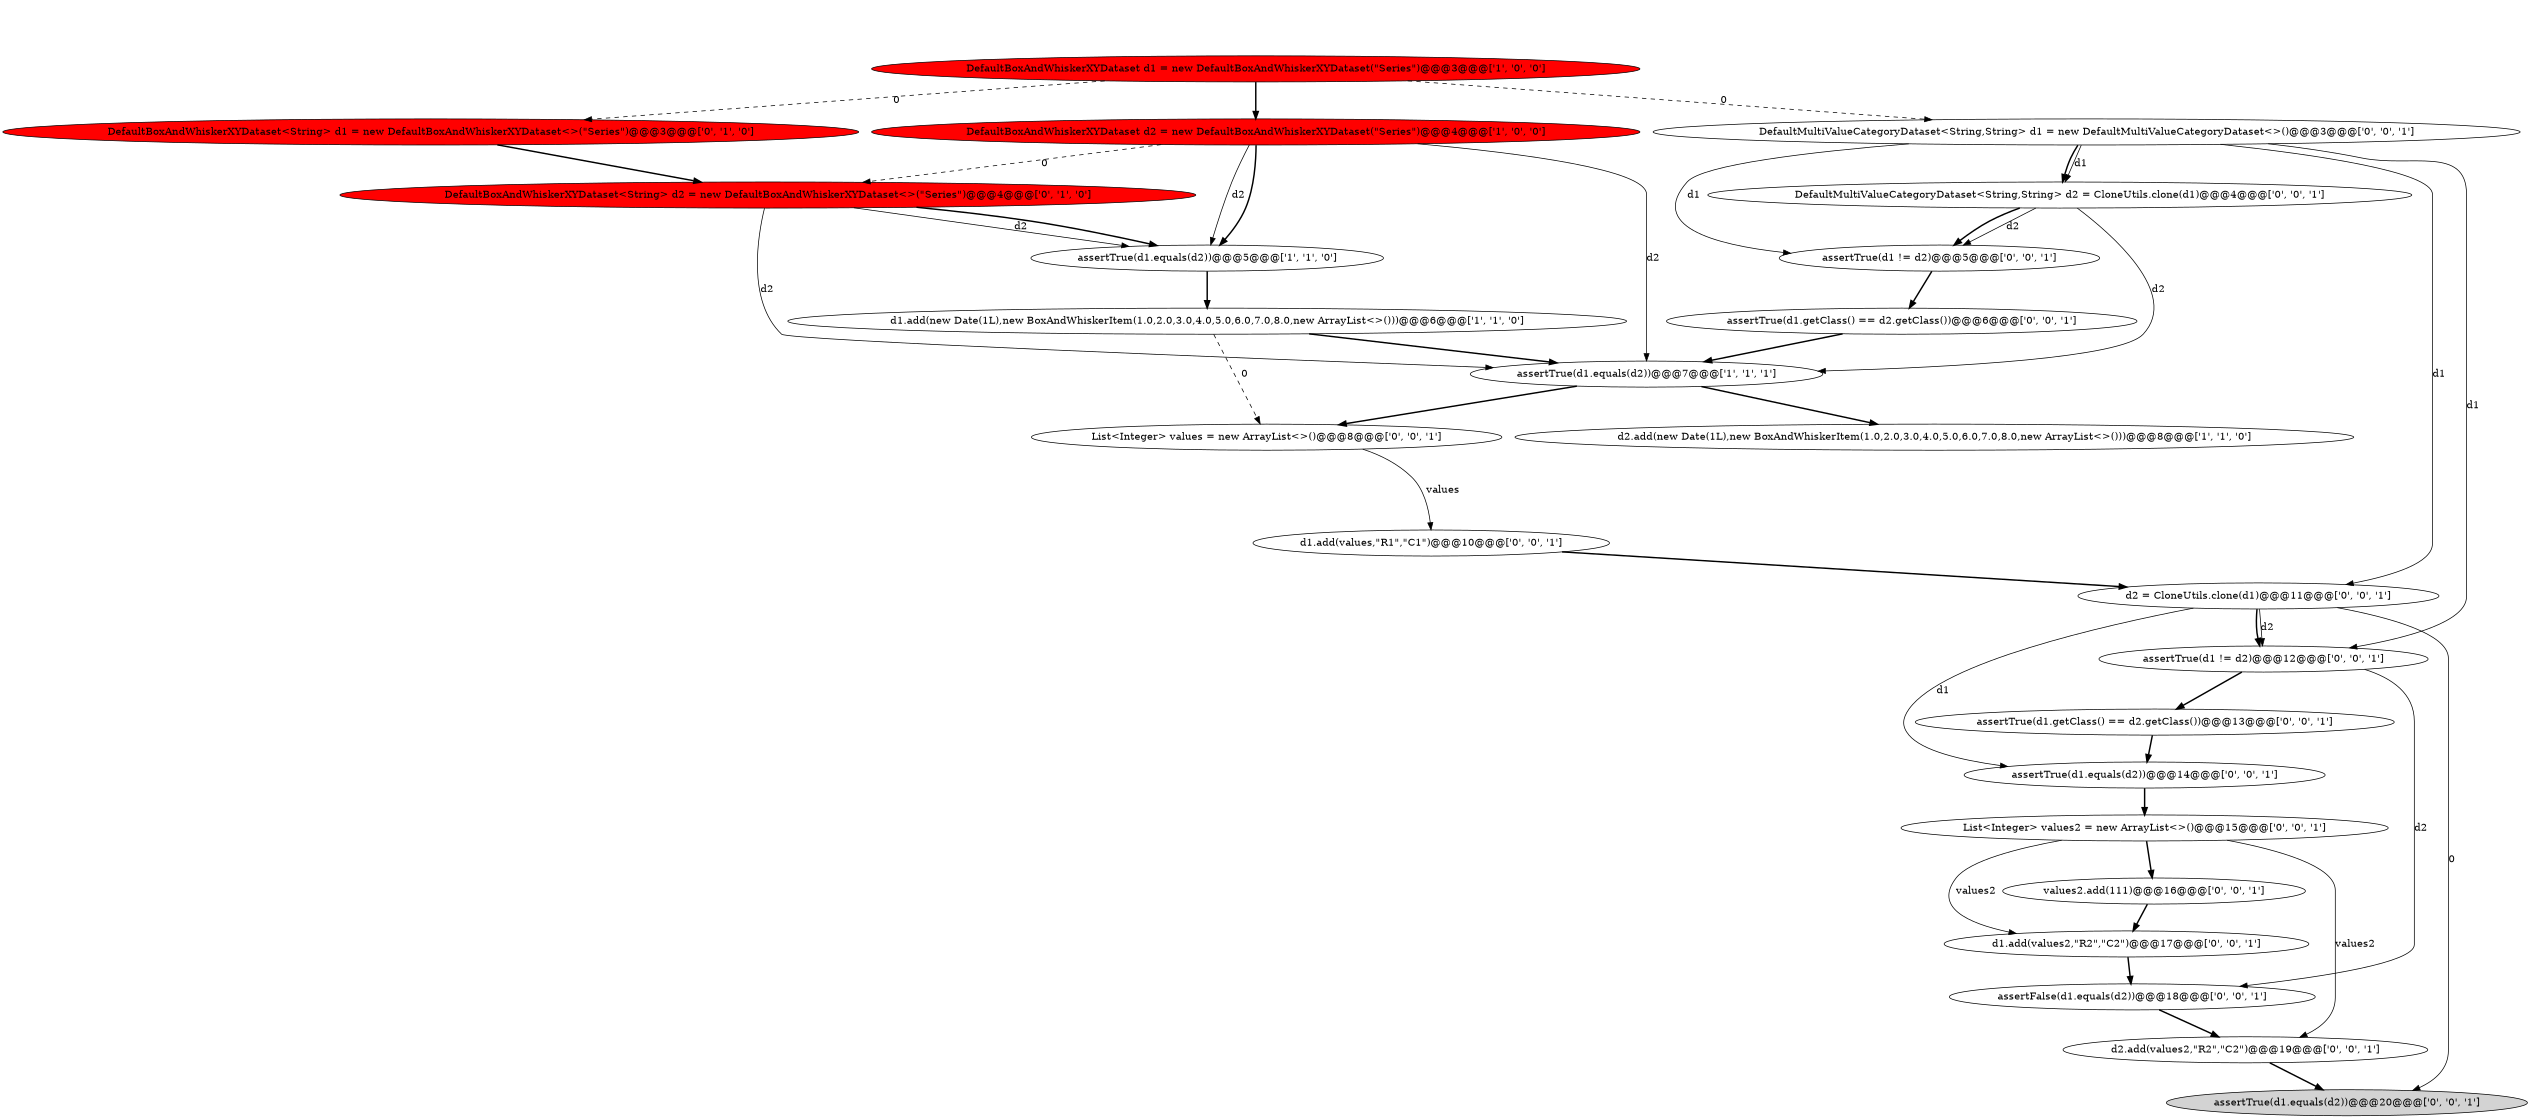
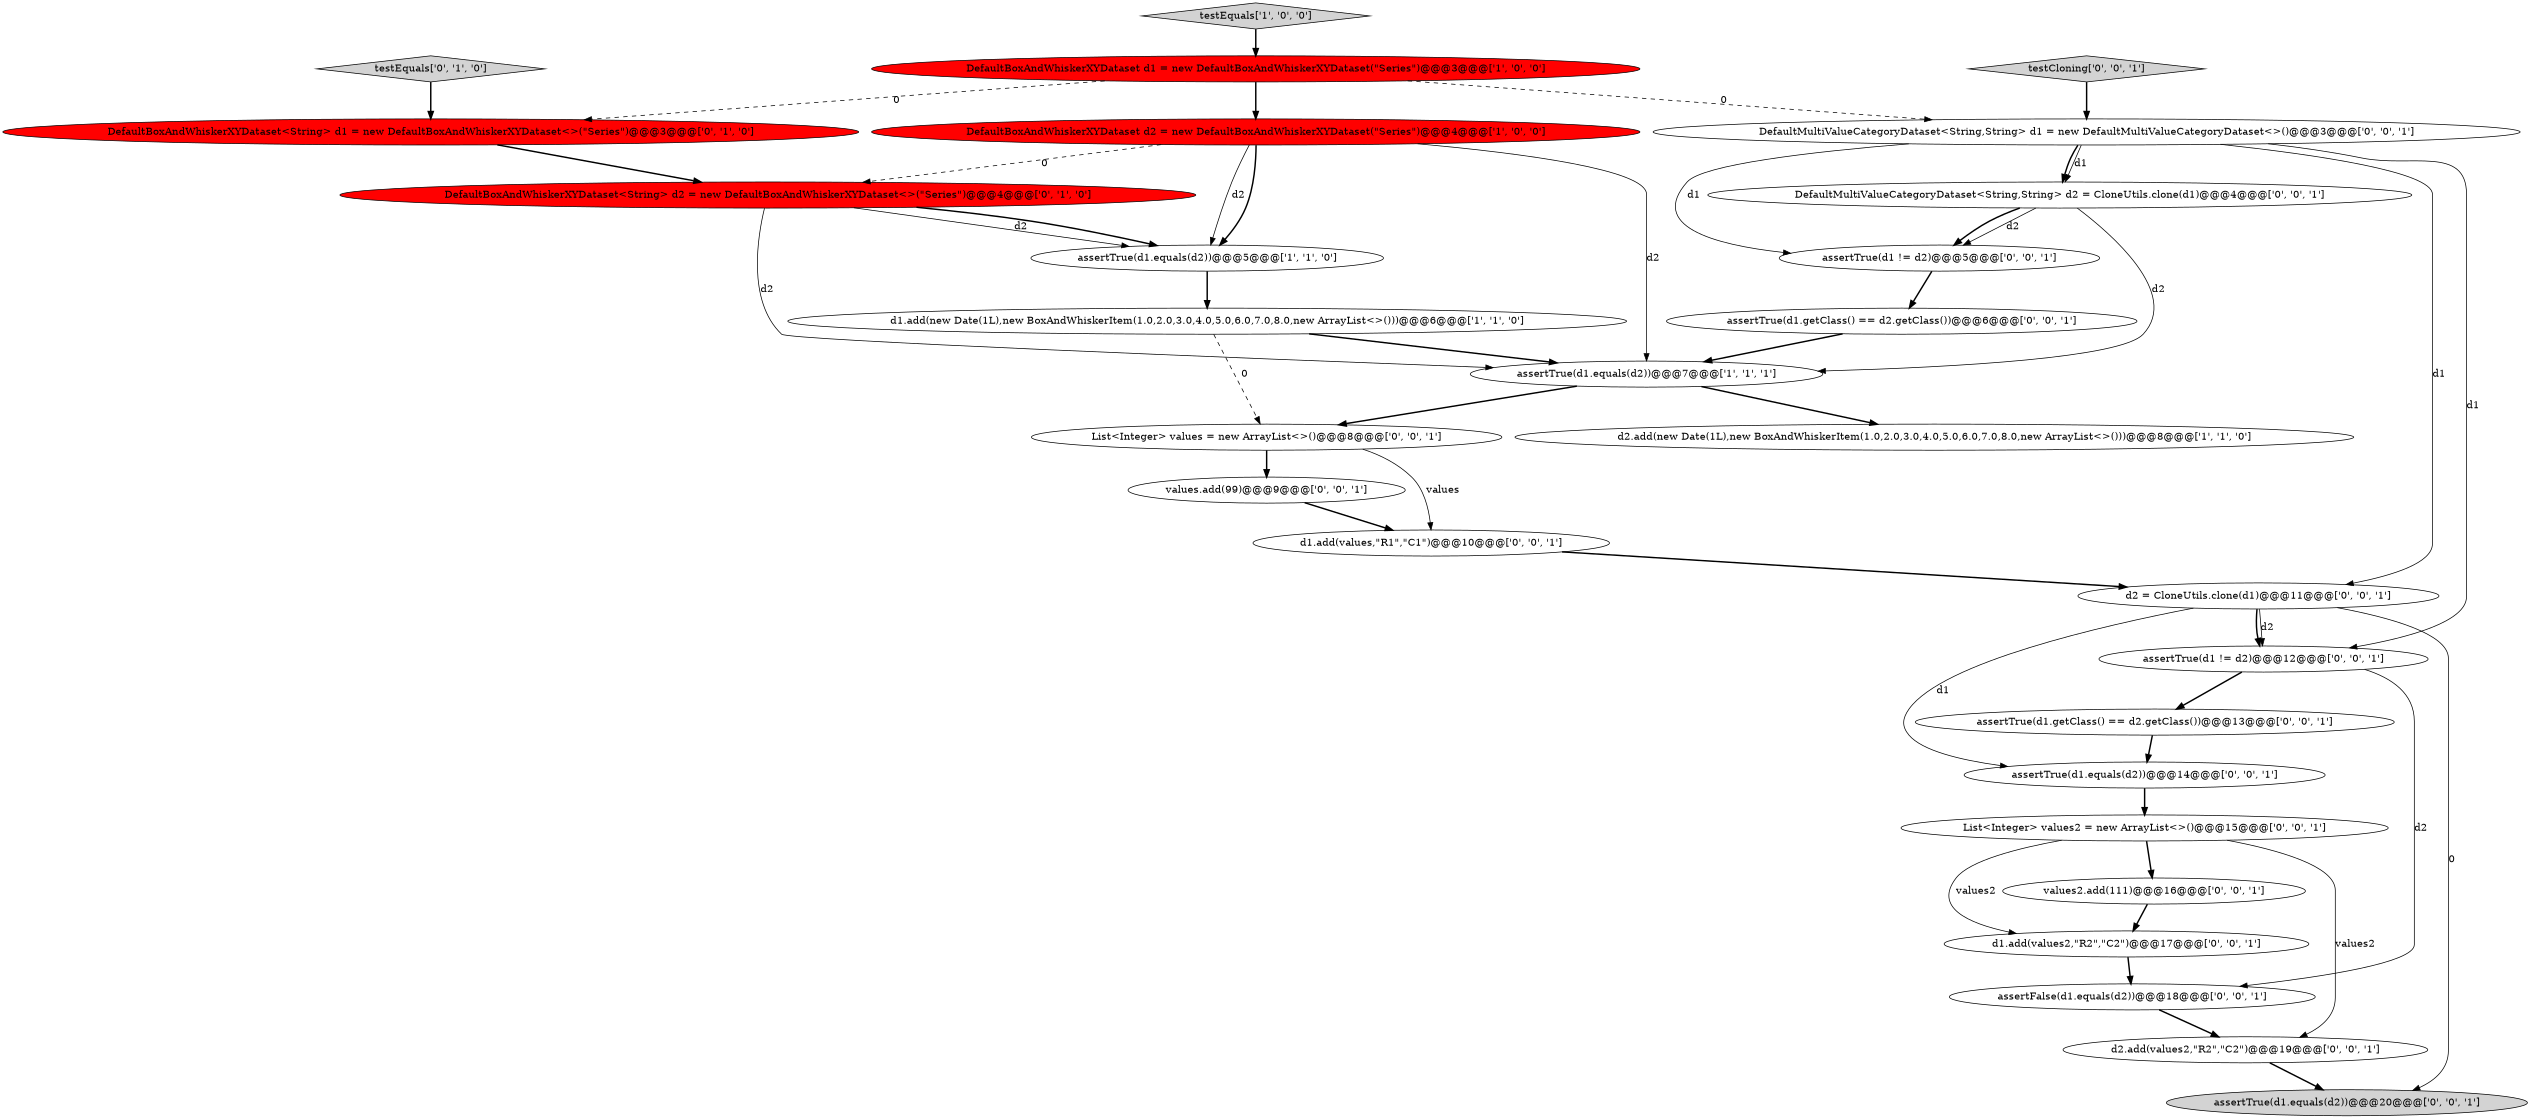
node "testEquals['1', '0', '0']": added
node "testEquals['0', '1', '0']": added
node "testCloning['0', '0', '1']": added
node "values.add(99)@@@9@@@['0', '0', '1']": added
